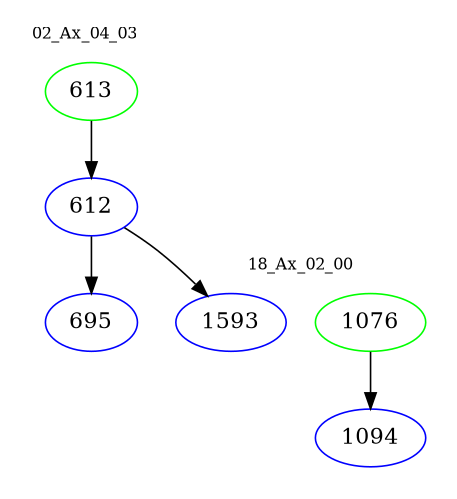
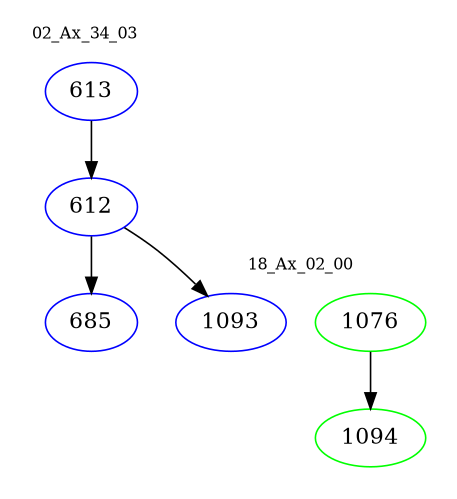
cluster "02_Ax_04_03": label "02_Ax_04_03" -> "02_Ax_34_03"
node "613": color green -> blue
node "695": label "695" -> "685"
node "1593": label "1593" -> "1093"
node "1094": color blue -> green
